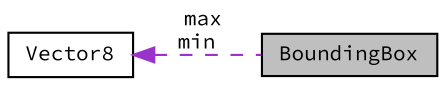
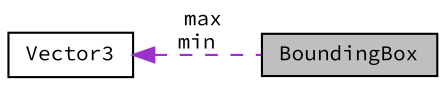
node "Vector8": label "Vector8" -> "Vector3"
